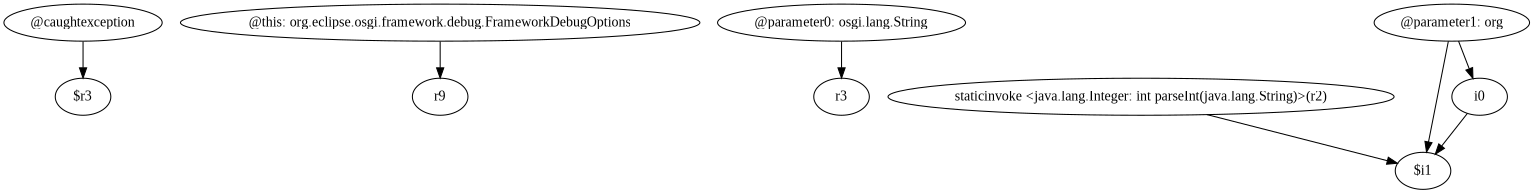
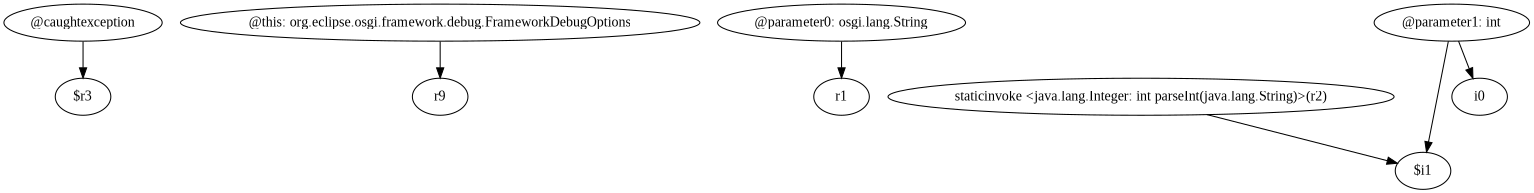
node "@parameter1: org": label "@parameter1: org" -> "@parameter1: int"
node "r3": label "r3" -> "r1"
edge "i0" -> "$i1": removed
